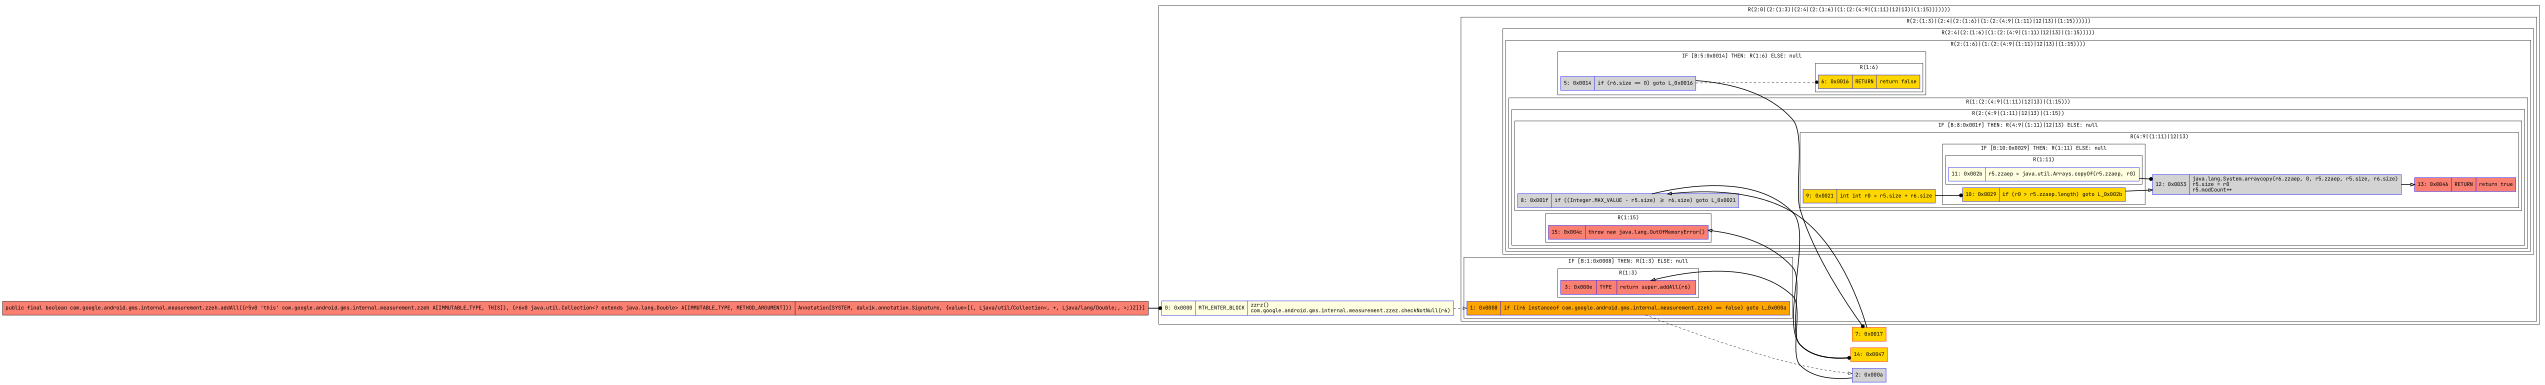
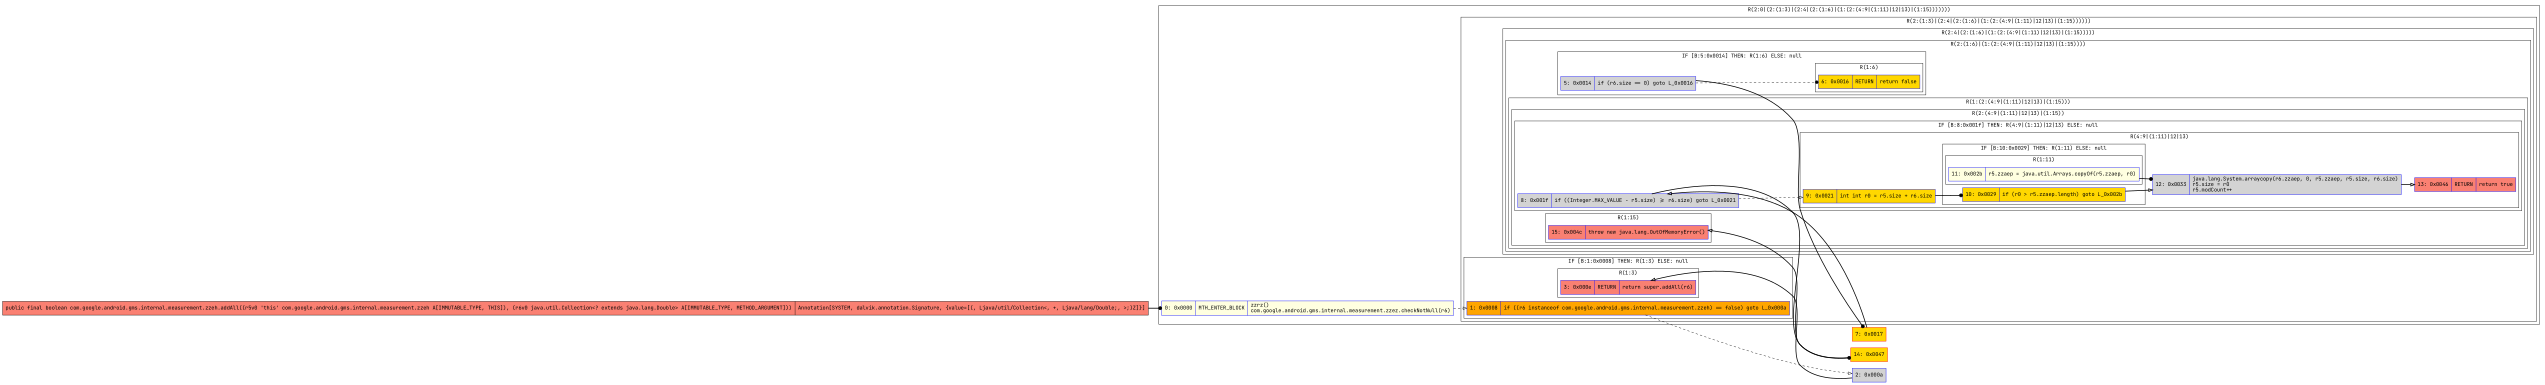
edge "8: 0x001f" -> "9: 0x0021": added
node "3: 0x000e": text "TYPE" -> "RETURN"
